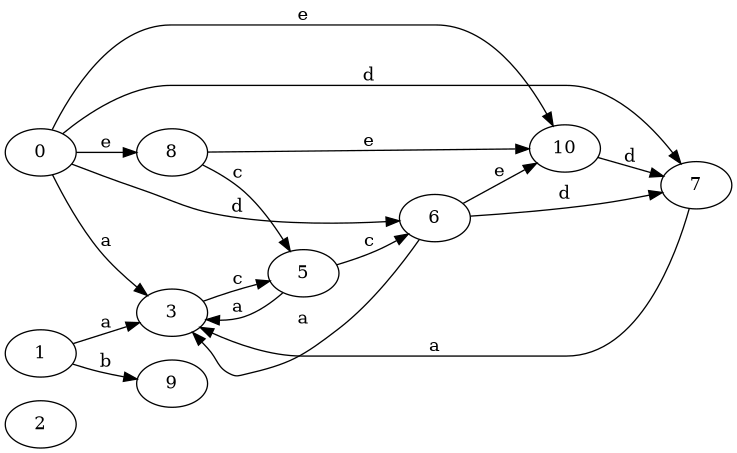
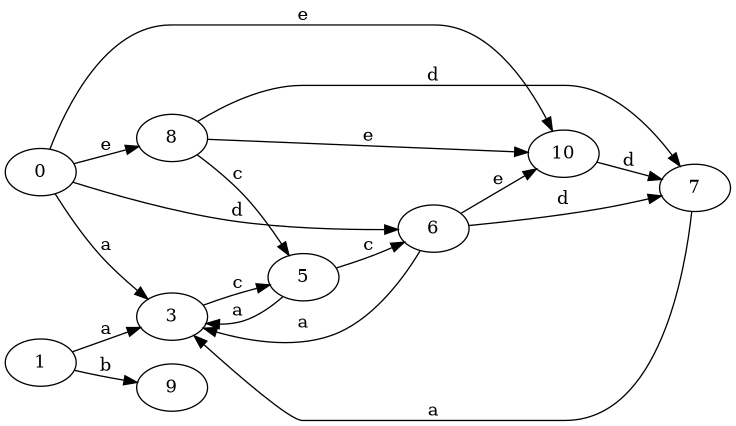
edge "0" -> "7": now "8" -> "7"
node "2": removed
